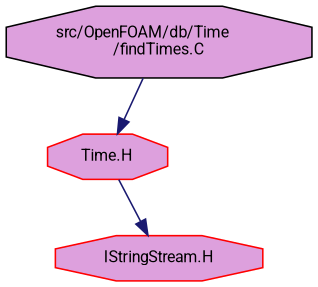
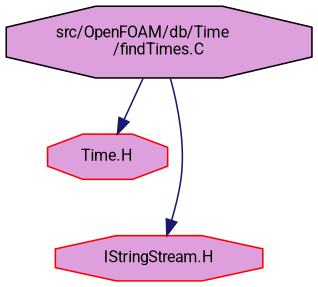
edge "Time.H" -> "IStringStream.H": now "src/OpenFOAM/db/Time /findTimes.C" -> "IStringStream.H"
